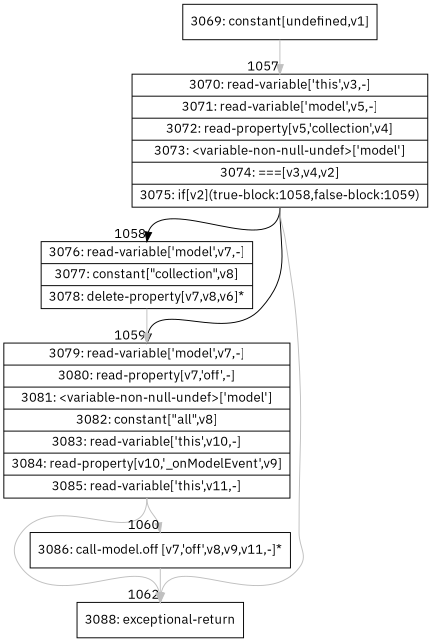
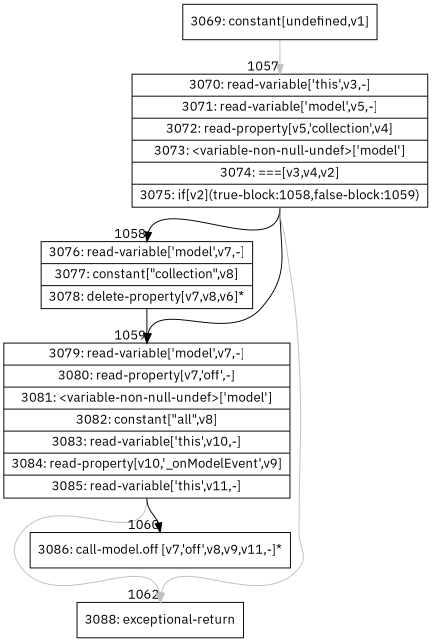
edge "3076: read-variable['model',v7,-]" -> "3079: read-variable['model',v7,-]": color gray -> black
edge "3079: read-variable['model',v7,-]" -> "3086: call-model.off [v7,'off',v8,v9,v11,-]*": color gray -> black
edge "3086: call-model.off [v7,'off',v8,v9,v11,-]*" -> "3088: exceptional-return": removed
